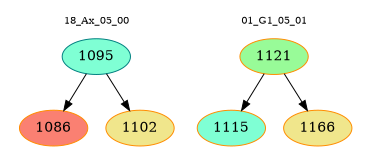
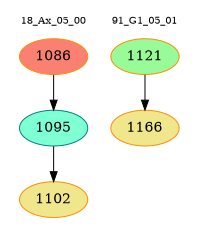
cluster "01_G1_05_01": label "01_G1_05_01" -> "91_G1_05_01"
edge "1095" -> "1086": reversed
node "1115": removed
